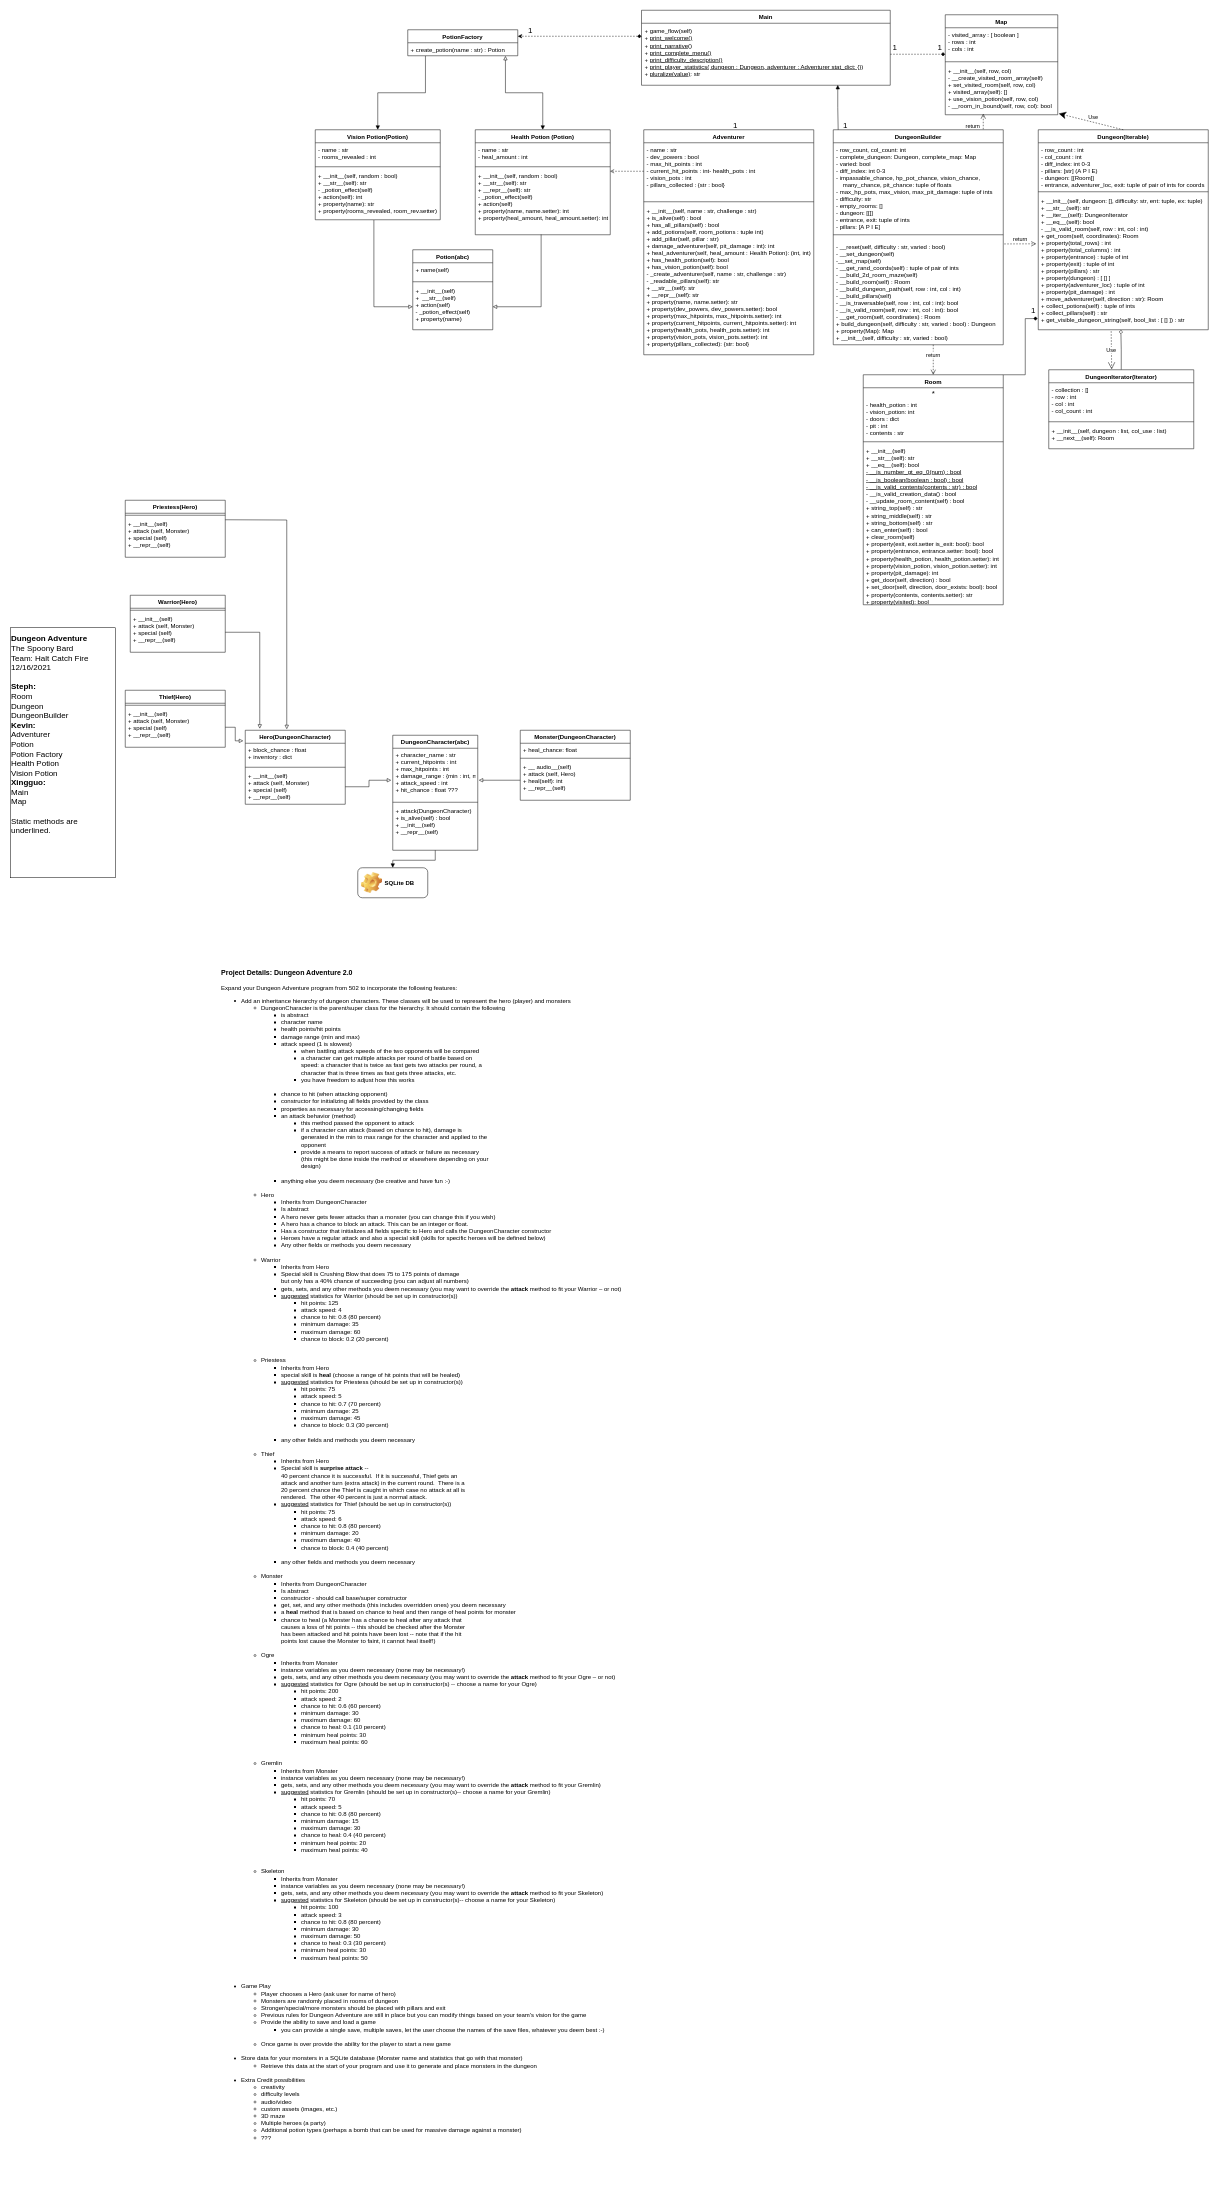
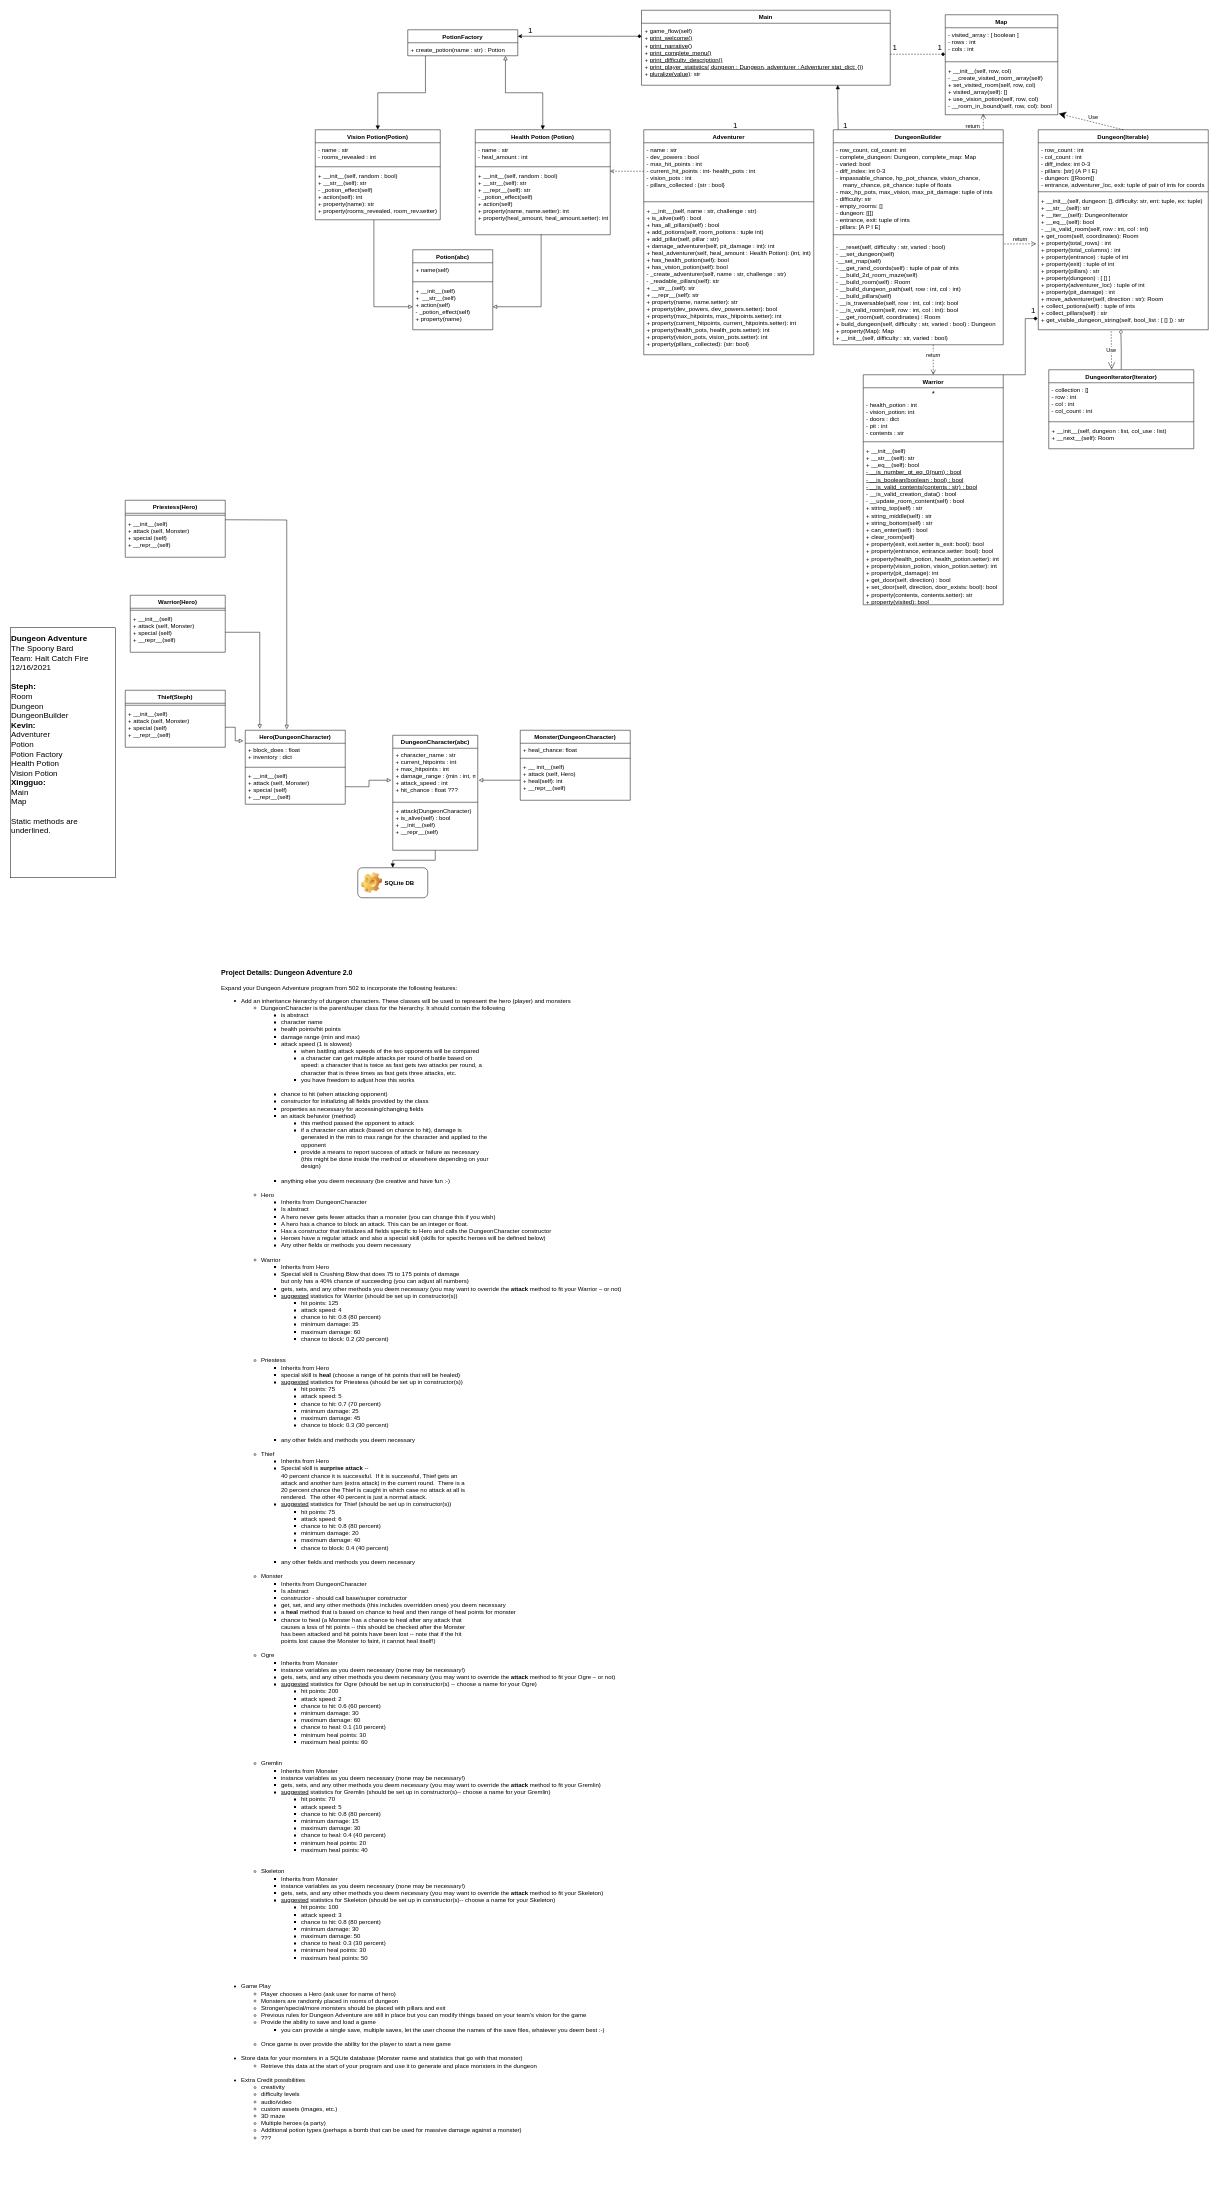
edge "PotionFactory" -- "Main": style dashed -> solid
node "Room": label "Room" -> "Warrior"
node "Thief(Hero)": label "Thief(Hero)" -> "Thief(Steph)"
node "+ block_chance : float + inventory : dict": label "+ block_chance : float + inventory : dict" -> "+ block_does : float + inventory : dict"
node "+ __ audio__(self) + attack (self, Hero) + heal(self): int + __repr__(self)": label "+ __ audio__(self) + attack (self, Hero) + heal(self): int + __repr__(self)" -> "+ __ init__(self) + attack (self, Hero) + heal(self): int + __repr__(self)"
